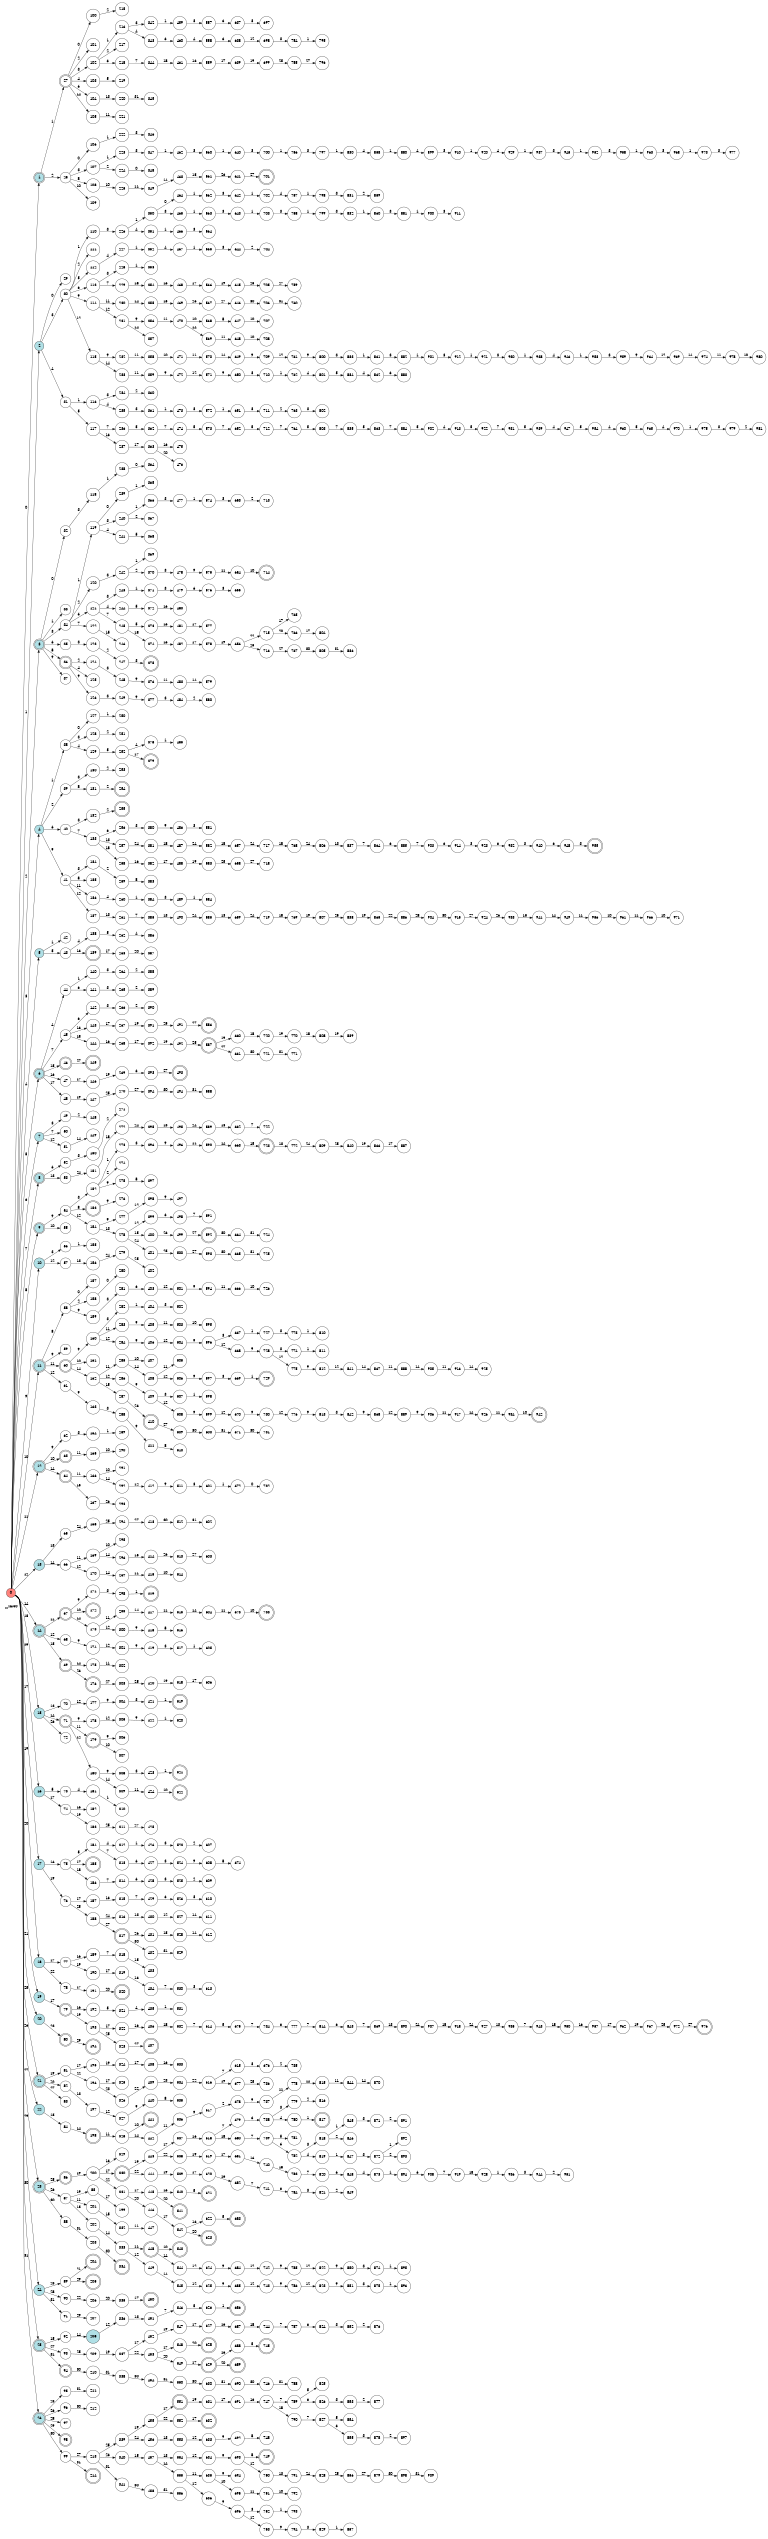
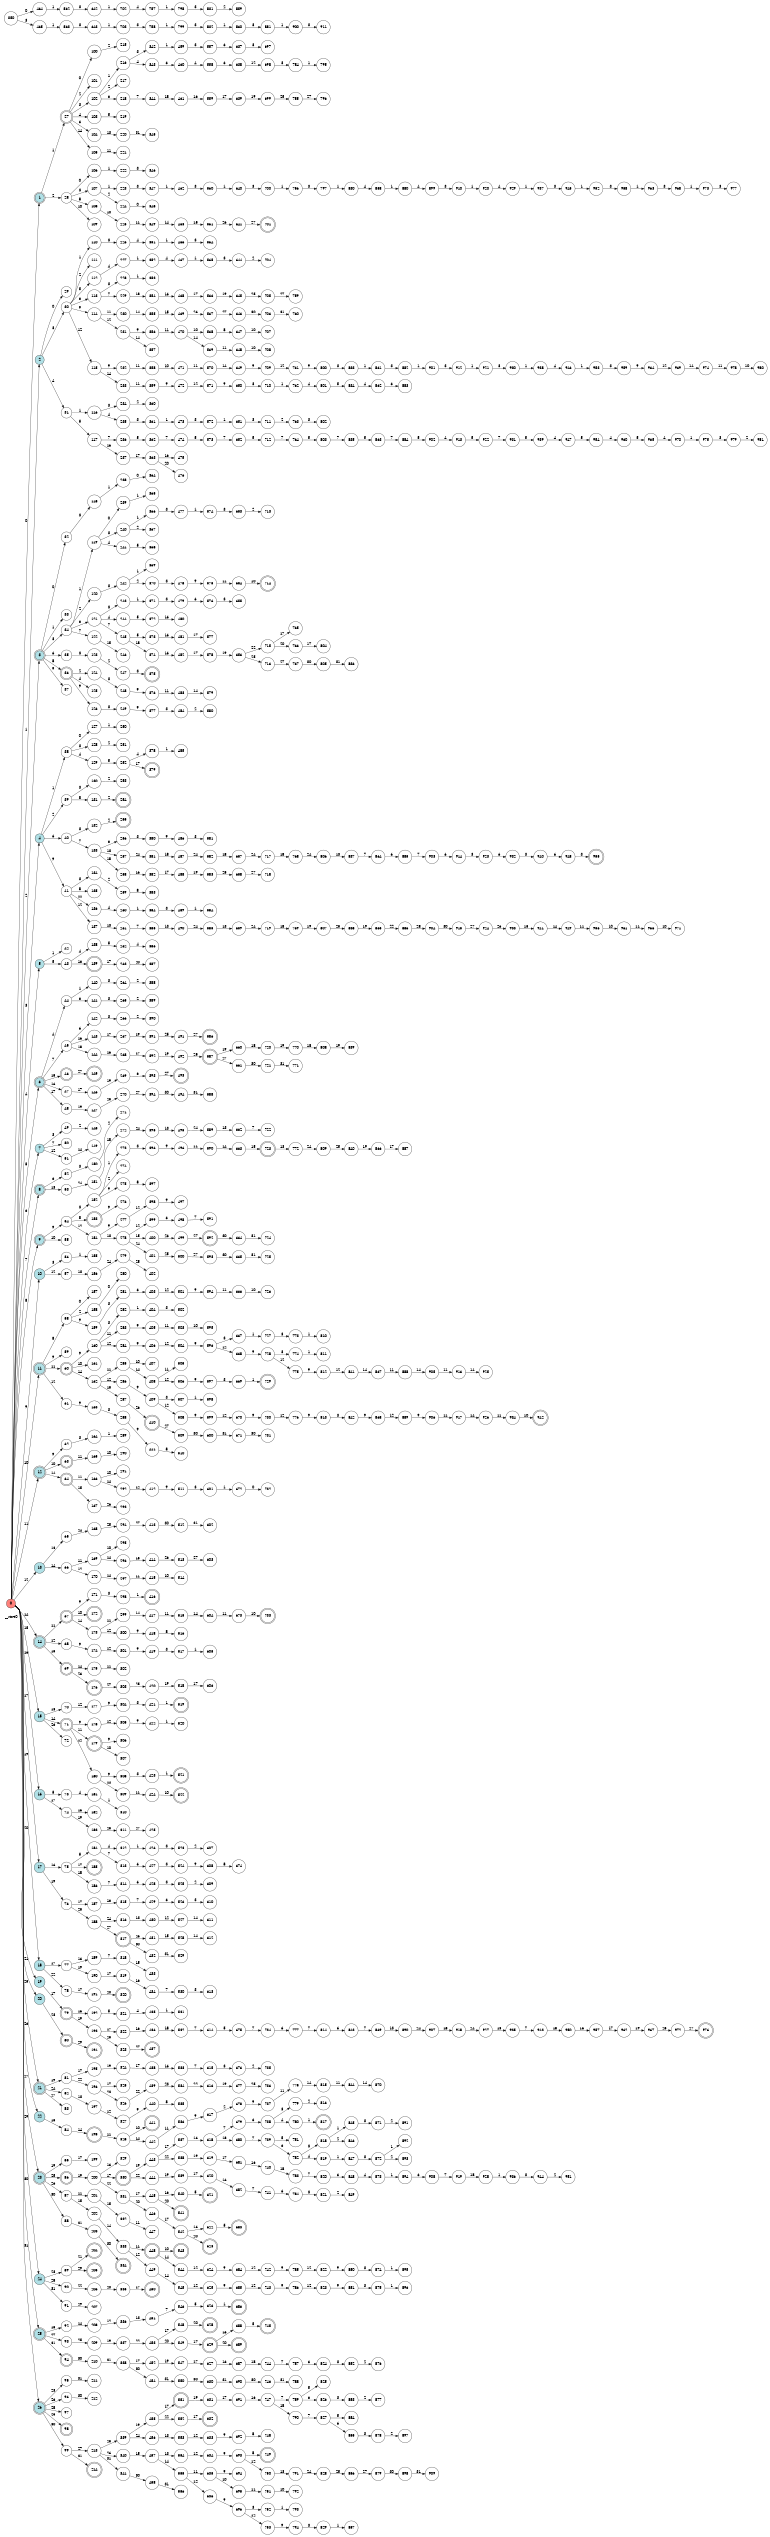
edge "226" -> "350": removed, label "1"
edge "616" -> "615": now "533" -> "615"
edge "87" -> "85": now "23" -> "85"
node "208": fillcolor powderblue -> white
edge "337" -> "452": now "338" -> "452"
